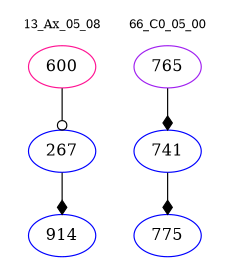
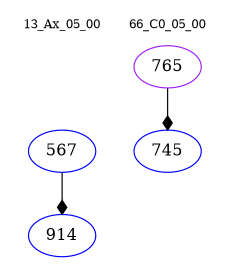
cluster "13_Ax_05_08": label "13_Ax_05_08" -> "13_Ax_05_00"
node "600": removed
node "267": label "267" -> "567"
node "741": label "741" -> "745"
node "775": removed
